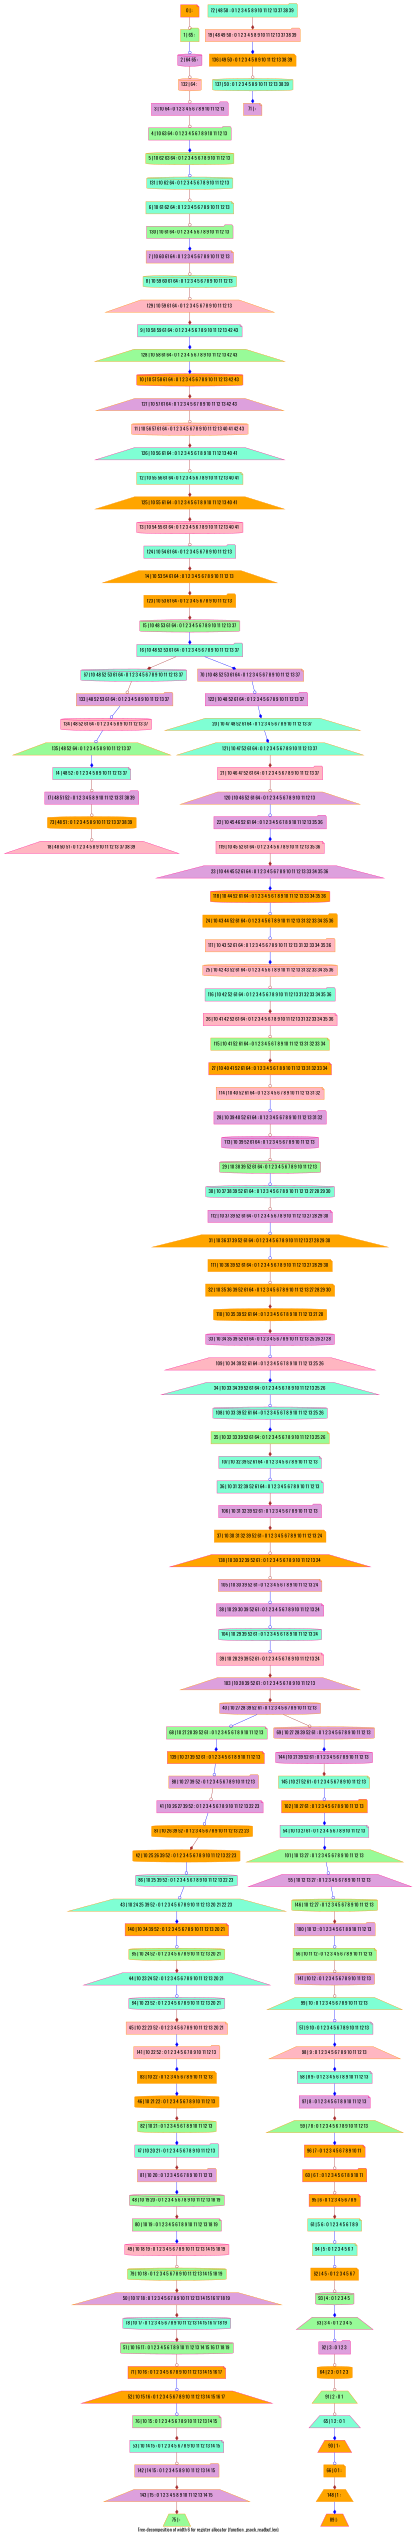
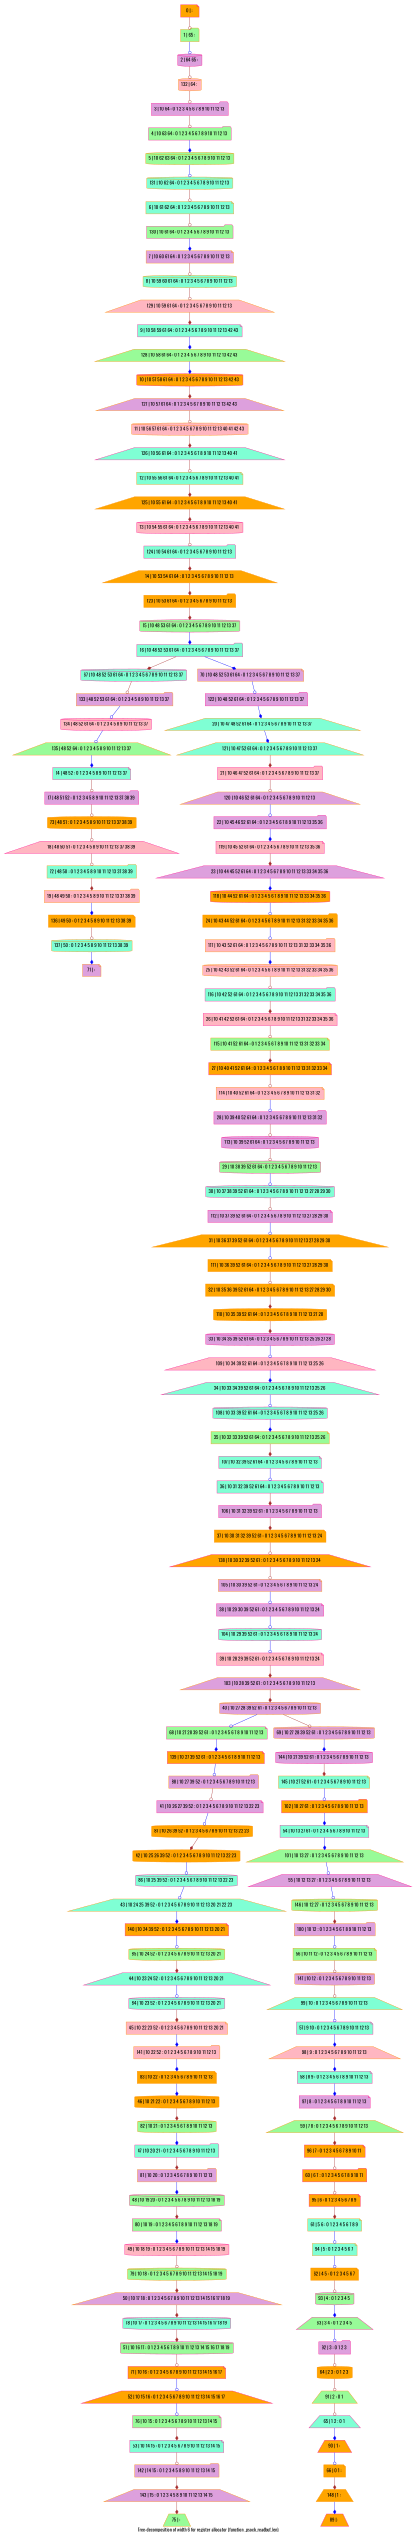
edge "18 | 48 50 51 : 0 1 2 3 4 5 8 9 10 11 12 13 37 38 39" -> "72 | 48 50 : 0 1 2 3 4 5 8 9 10 11 12 13 37 38 39": added
edge "59 | 7 8 : 0 1 2 3 4 5 6 7 8 9 10 11 12 13" -> "96 | 7 : 0 1 2 3 4 5 6 7 8 9 10 11": color blue -> brown
